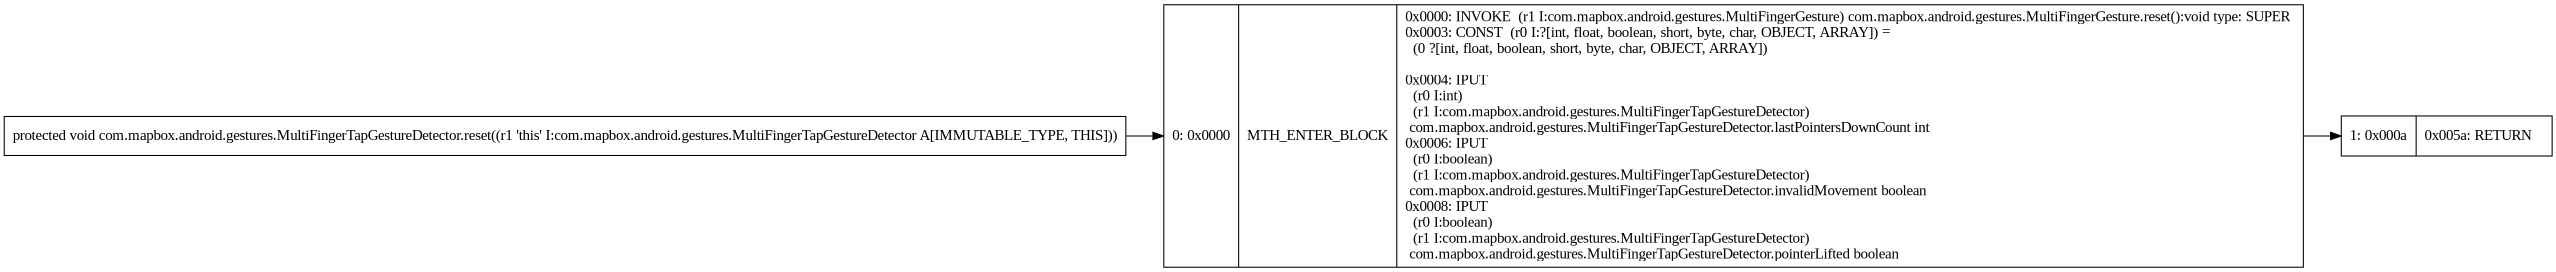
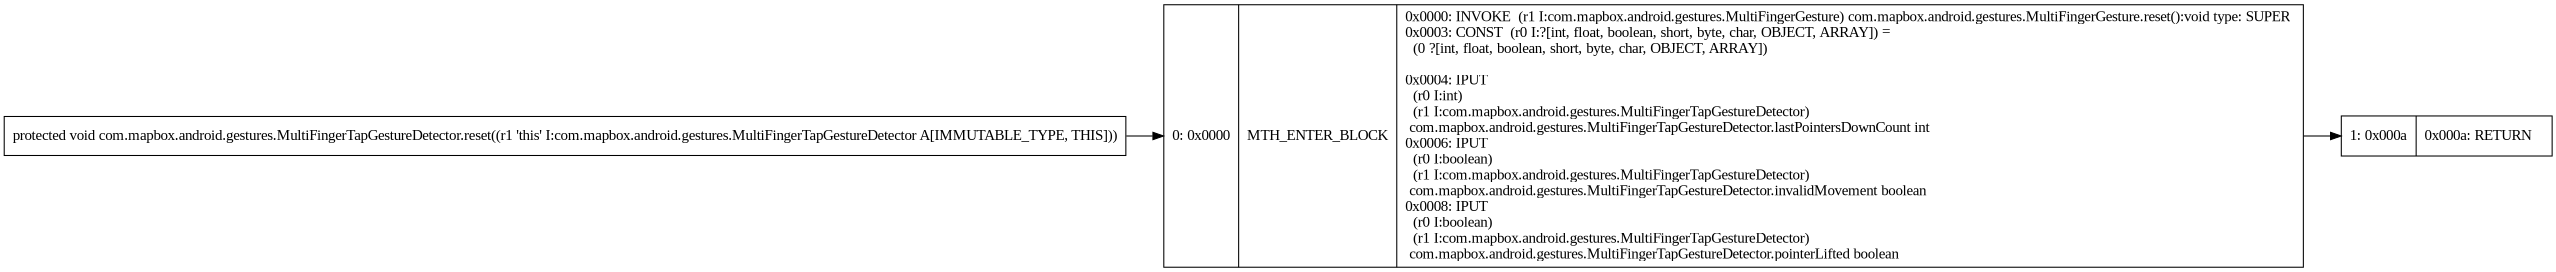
node "1: 0x000a": text "0x005a: RETURN" -> "0x000a: RETURN"
